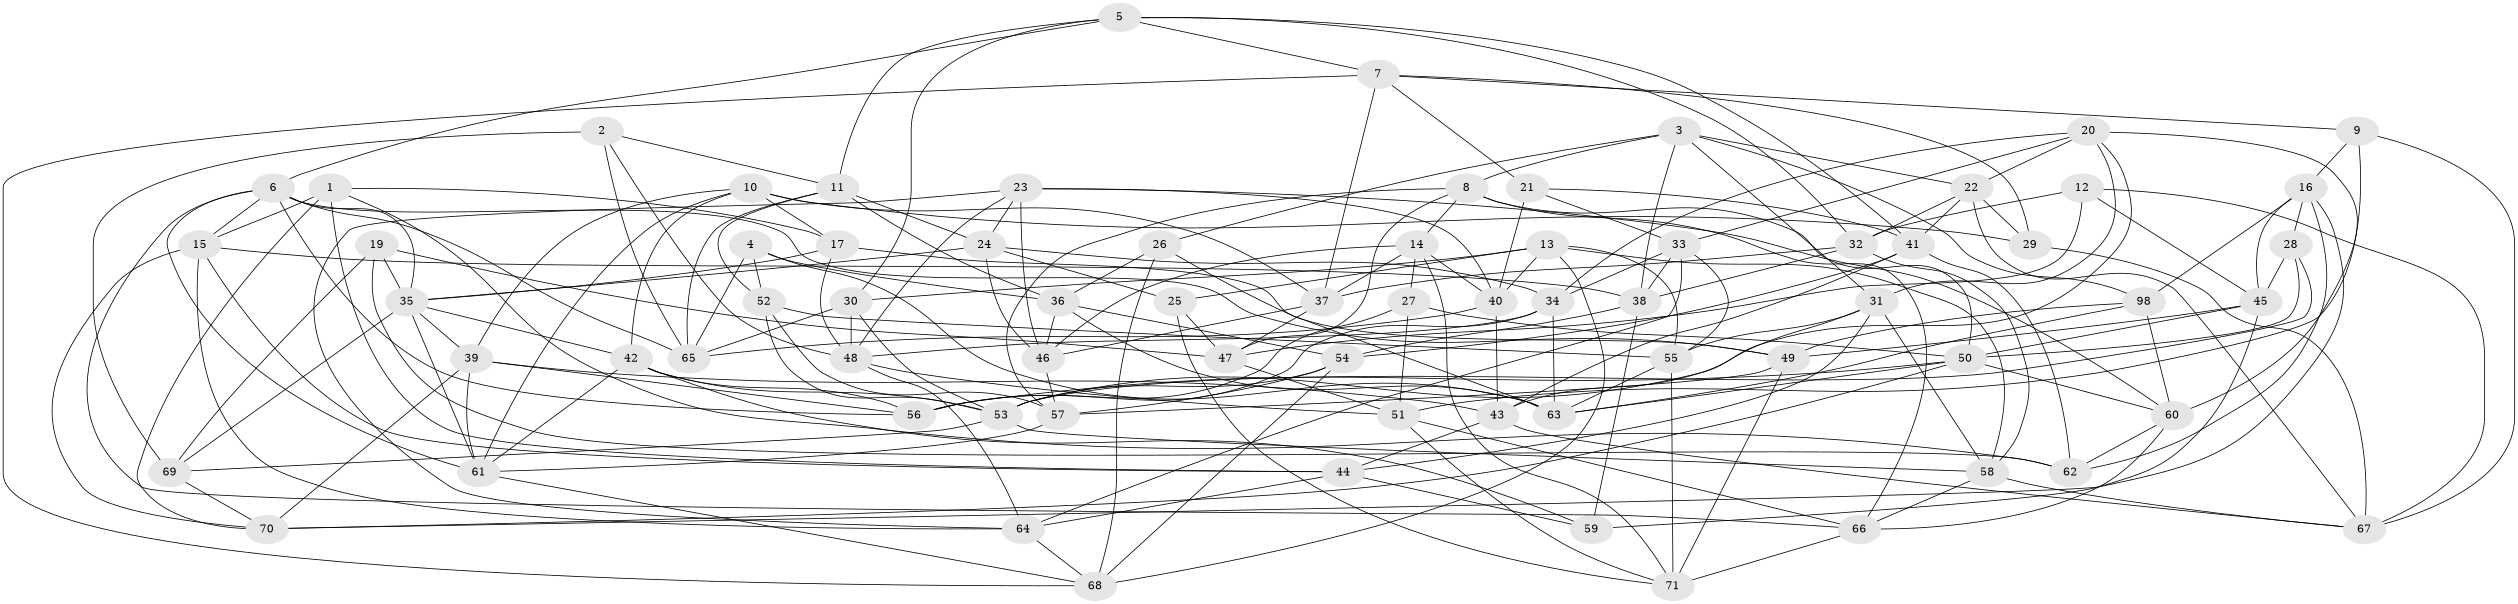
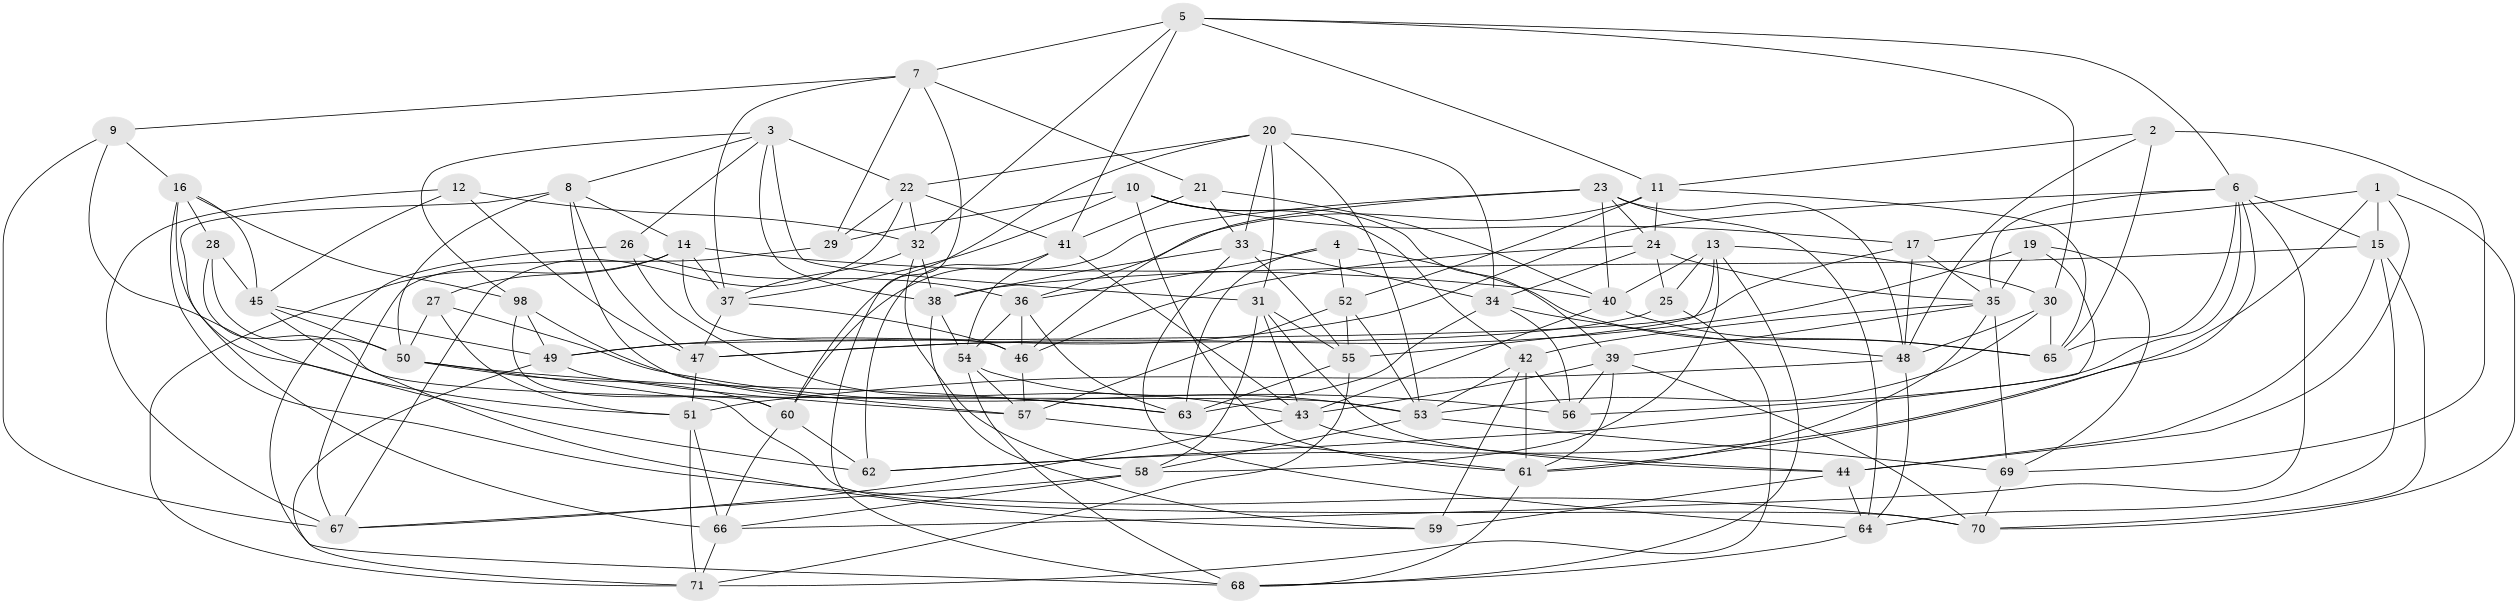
edge "26" -- "63": now "26" -- "43"
edge "50" -- "56": removed
